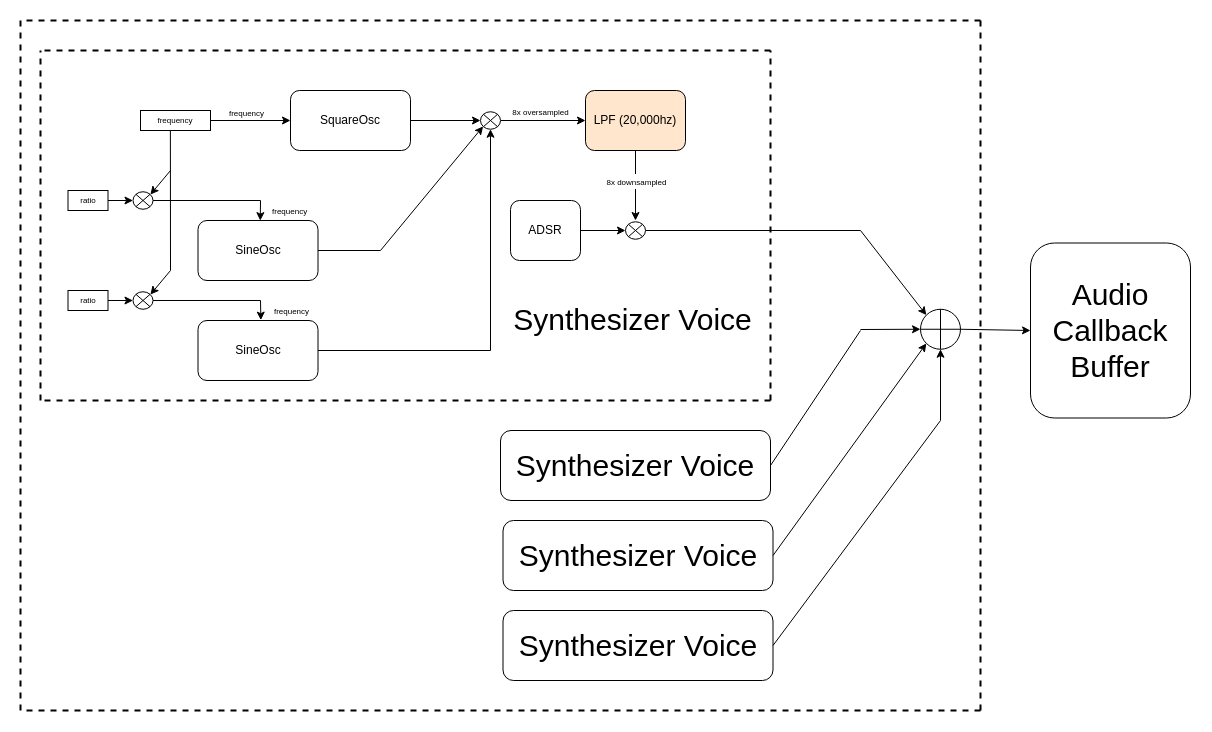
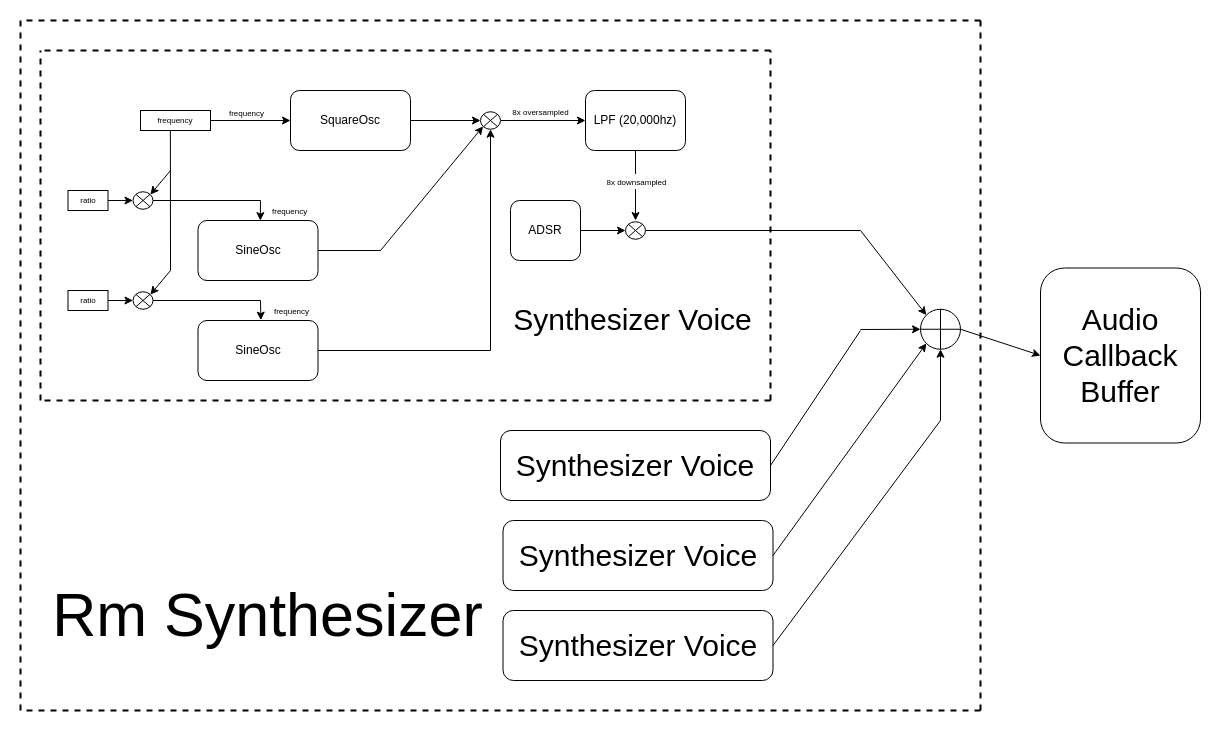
node "LPF (20,000hz)": fillcolor #ffe6cc -> #ffffff
node "Audio Callback Buffer": moved (1111, 331) -> (1121, 356)
node "Rm Synthesizer": added
